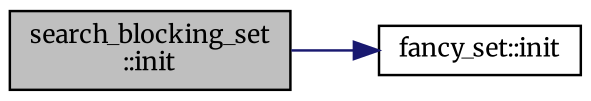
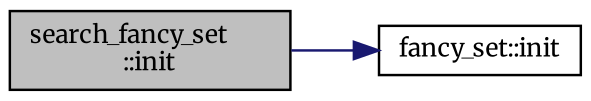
node "search_blocking_set ::init": label "search_blocking_set ::init" -> "search_fancy_set ::init"
